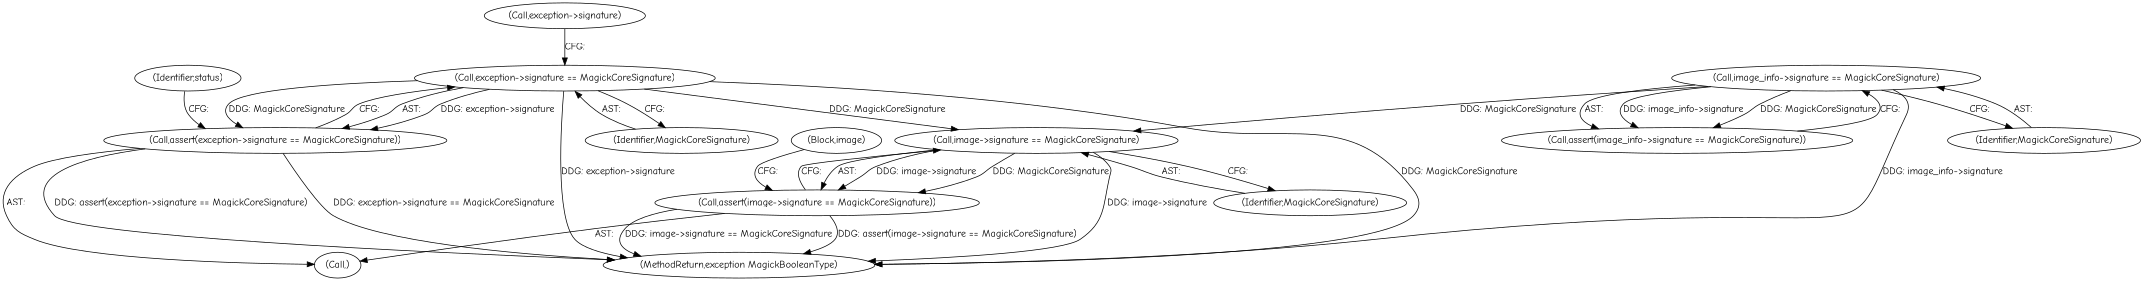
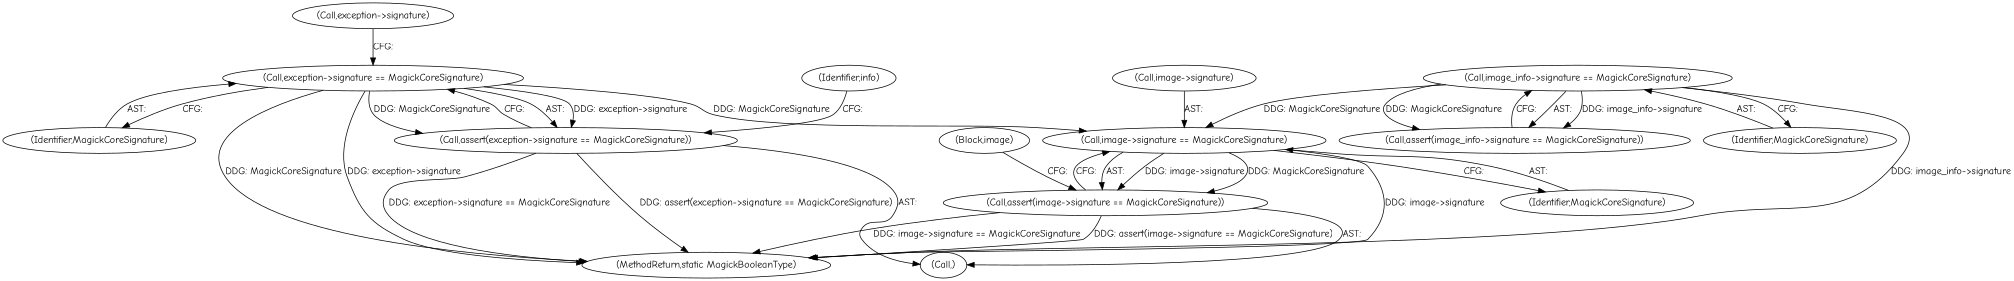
node "(Identifier,status)": label "(Identifier,status)" -> "(Identifier,info)"
node "(Call,image->signature)": added
node "(MethodReturn,exception MagickBooleanType)": label "(MethodReturn,exception MagickBooleanType)" -> "(MethodReturn,static MagickBooleanType)"
